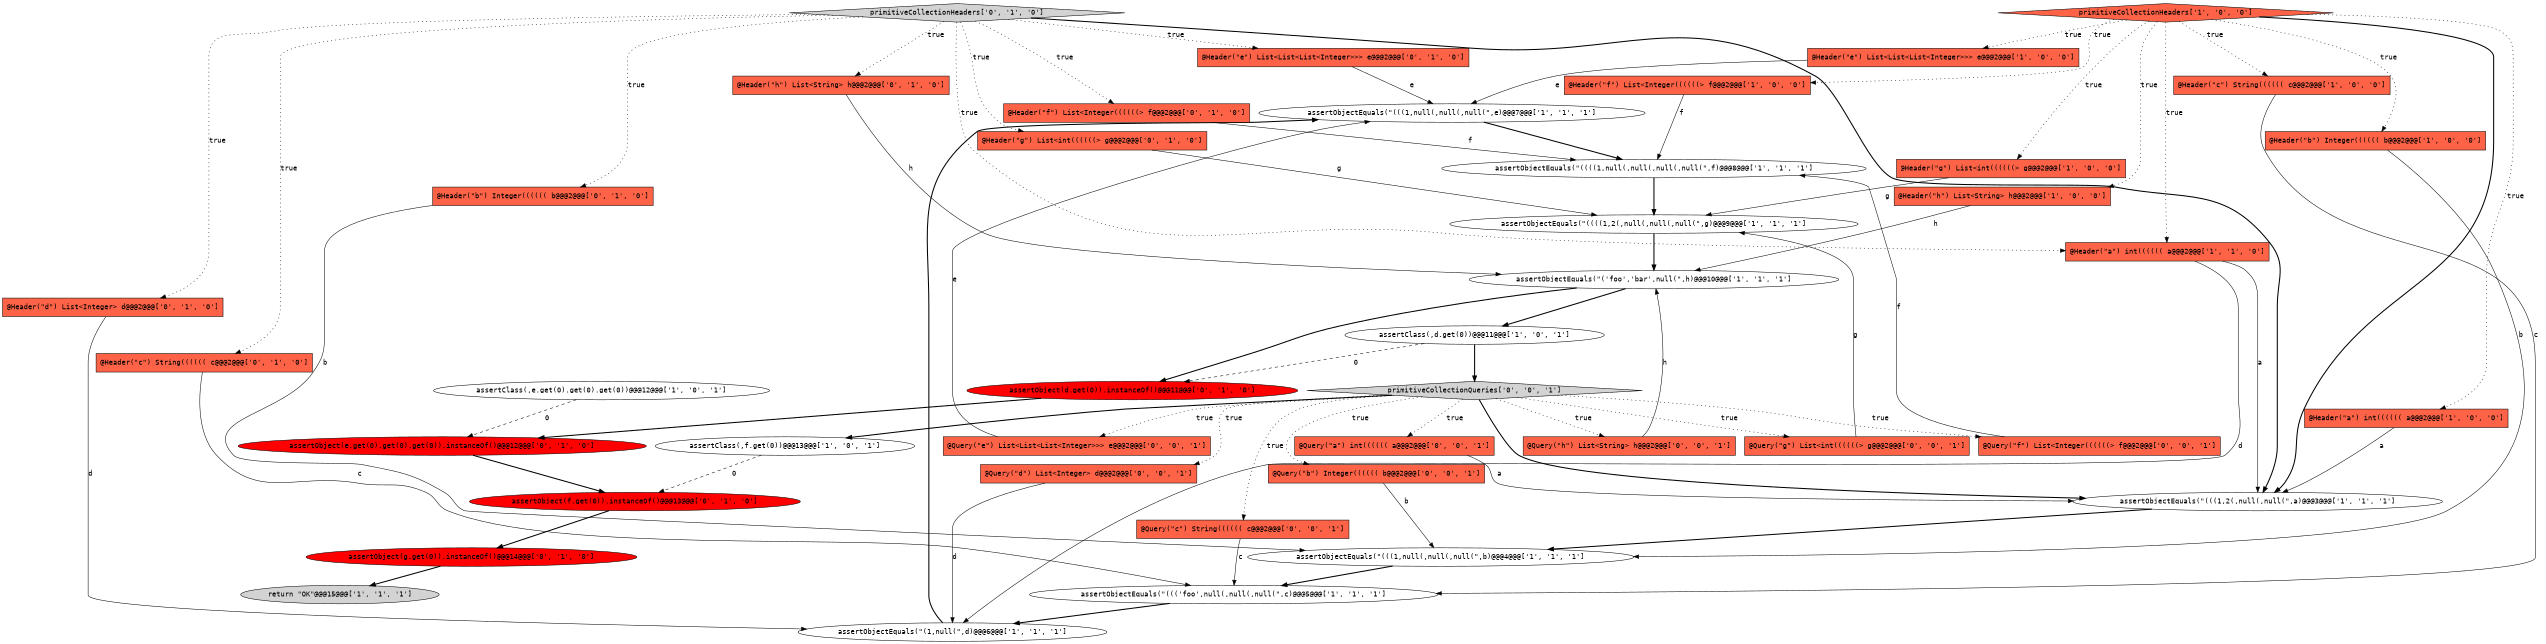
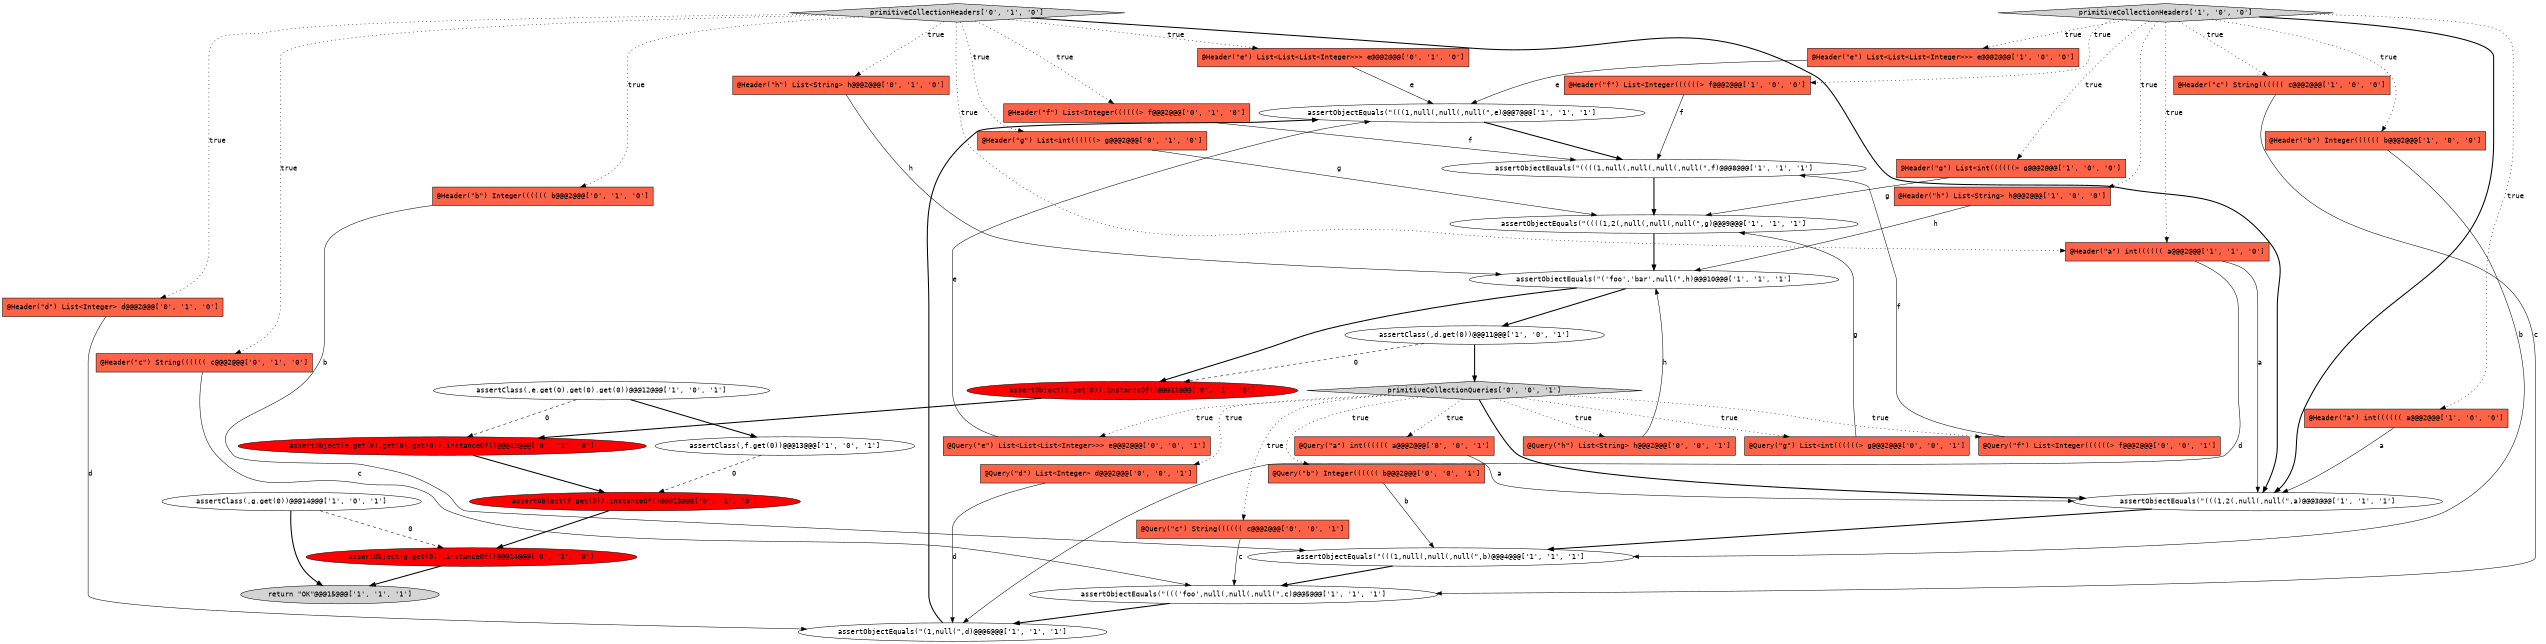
node "primitiveCollectionHeaders['1', '0', '0']": fillcolor tomato -> lightgray
edge "primitiveCollectionQueries['0', '0', '1']" -> "assertClass(,f.get(0))@@@13@@@['1', '0', '1']": now "assertClass(,e.get(0).get(0).get(0))@@@12@@@['1', '0', '1']" -> "assertClass(,f.get(0))@@@13@@@['1', '0', '1']"
node "assertClass(,g.get(0))@@@14@@@['1', '0', '1']": added
